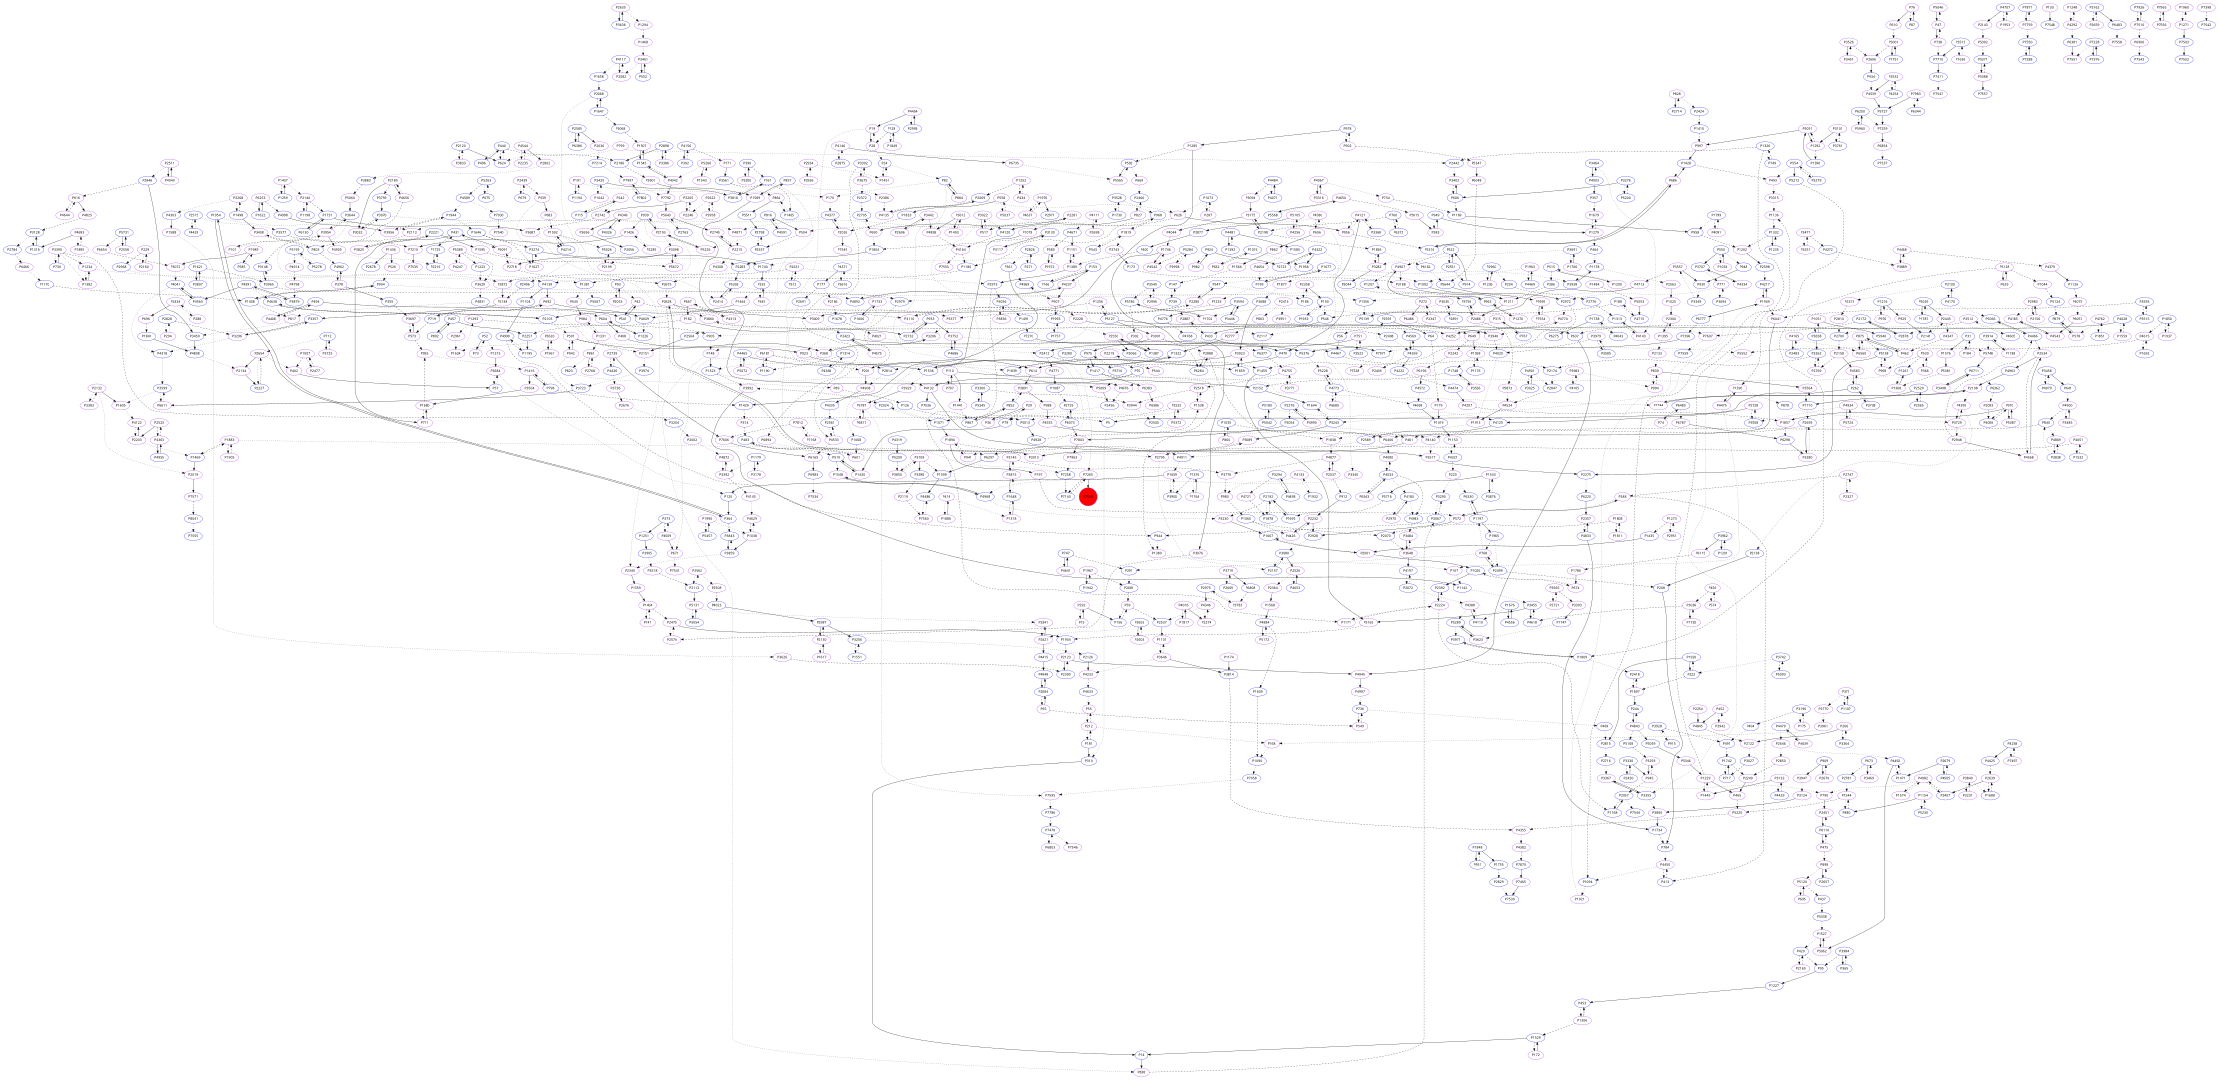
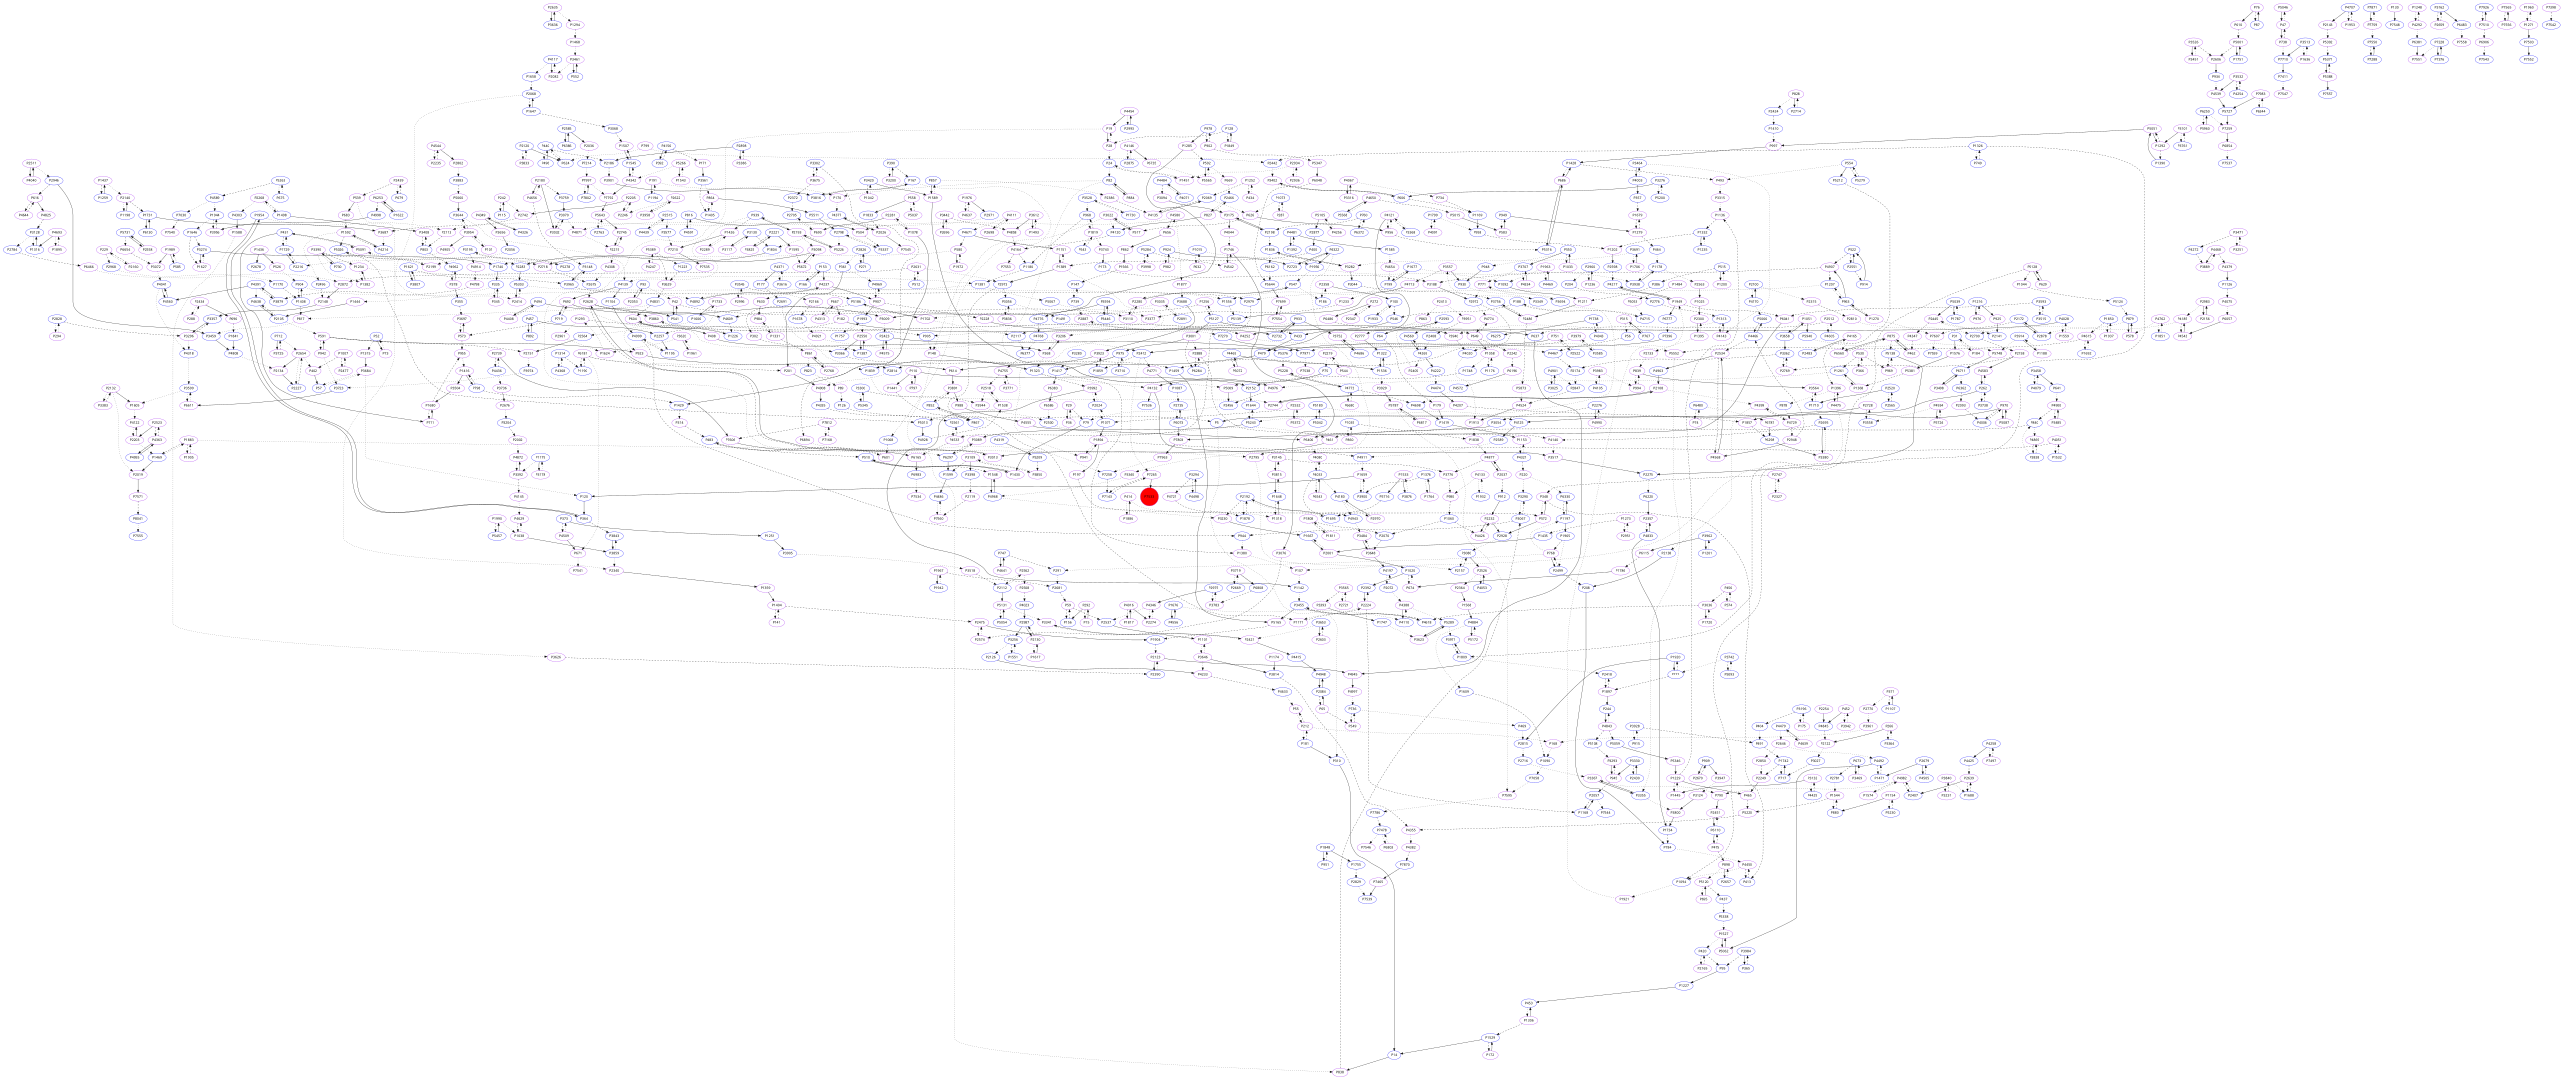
edge "P5053" -> "P4715": style solid -> dotted
node "P3536": removed
edge "P4884" -> "P1609": style dashed -> dotted
